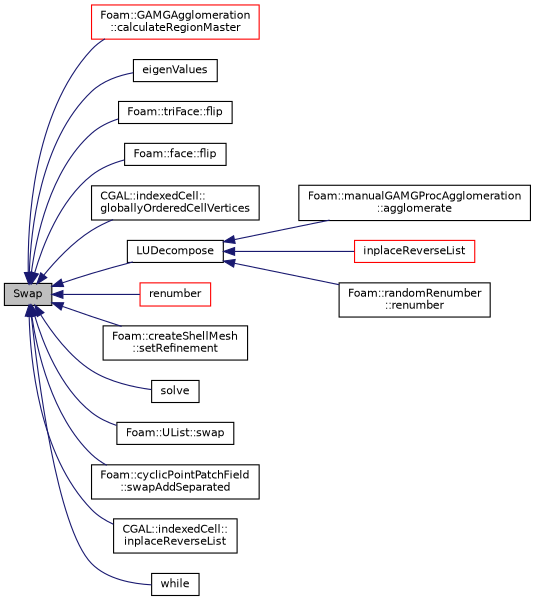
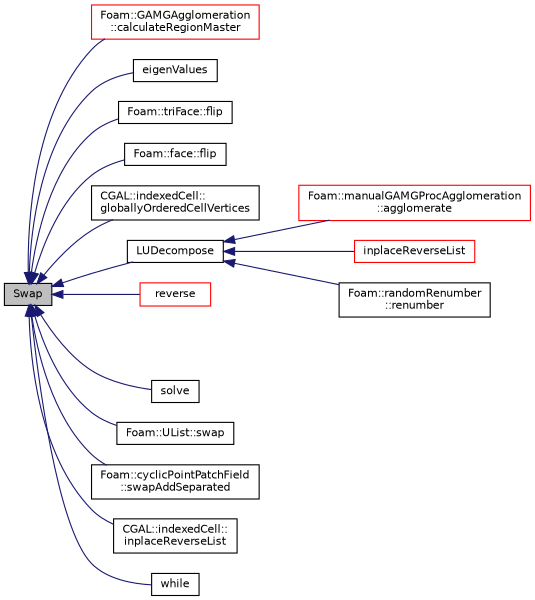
node "Foam::manualGAMGProcAgglomeration ::agglomerate": color black -> red
node "renumber": label "renumber" -> "reverse"
node "Foam::createShellMesh ::setRefinement": removed
